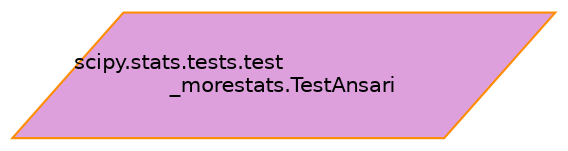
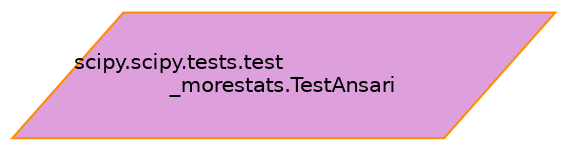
node "scipy.stats.tests.test _morestats.TestAnsari": label "scipy.stats.tests.test _morestats.TestAnsari" -> "scipy.scipy.tests.test _morestats.TestAnsari"
